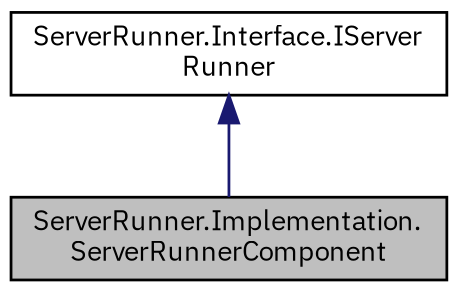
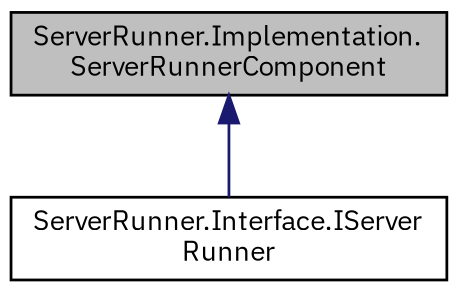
edge "ServerRunner.Implementation. ServerRunnerComponent" -> "ServerRunner.Interface.IServer Runner": reversed
